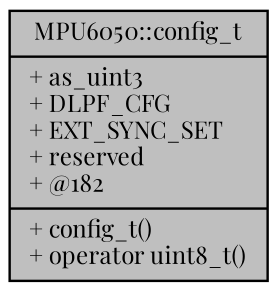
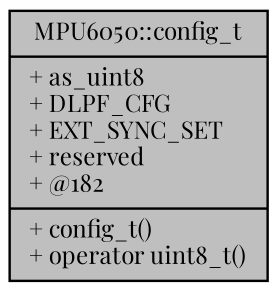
node "MPU6050::config_t": text "+ as_uint3" -> "+ as_uint8"
